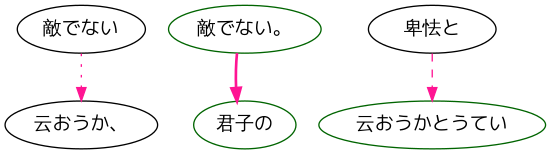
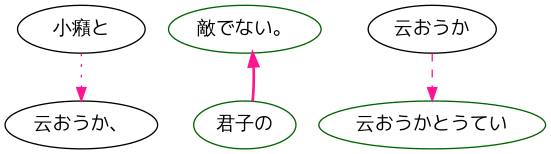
node "敵でない": label "敵でない" -> "小癪と"
node "卑怯と": label "卑怯と" -> "云おうか"
edge "敵でない。" -> "君子の": reversed
